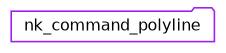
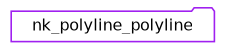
node "nk_command_polyline": label "nk_command_polyline" -> "nk_polyline_polyline"
